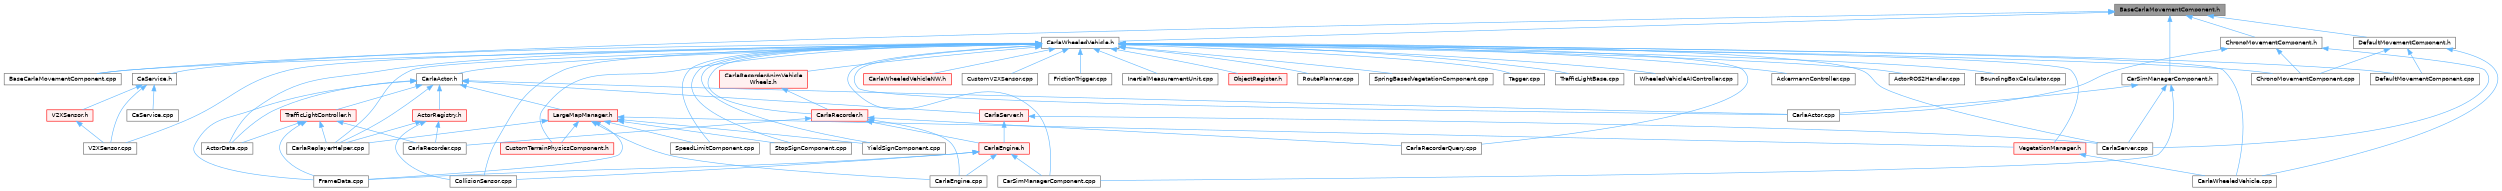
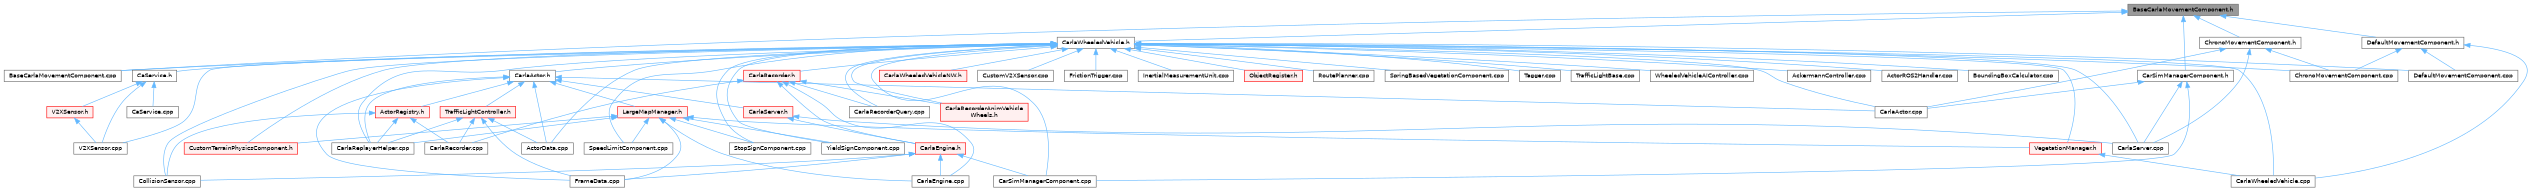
edge "CarlaRecorder.h" -> "CarlaRecorderAnimVehicle Wheels.h": reversed
